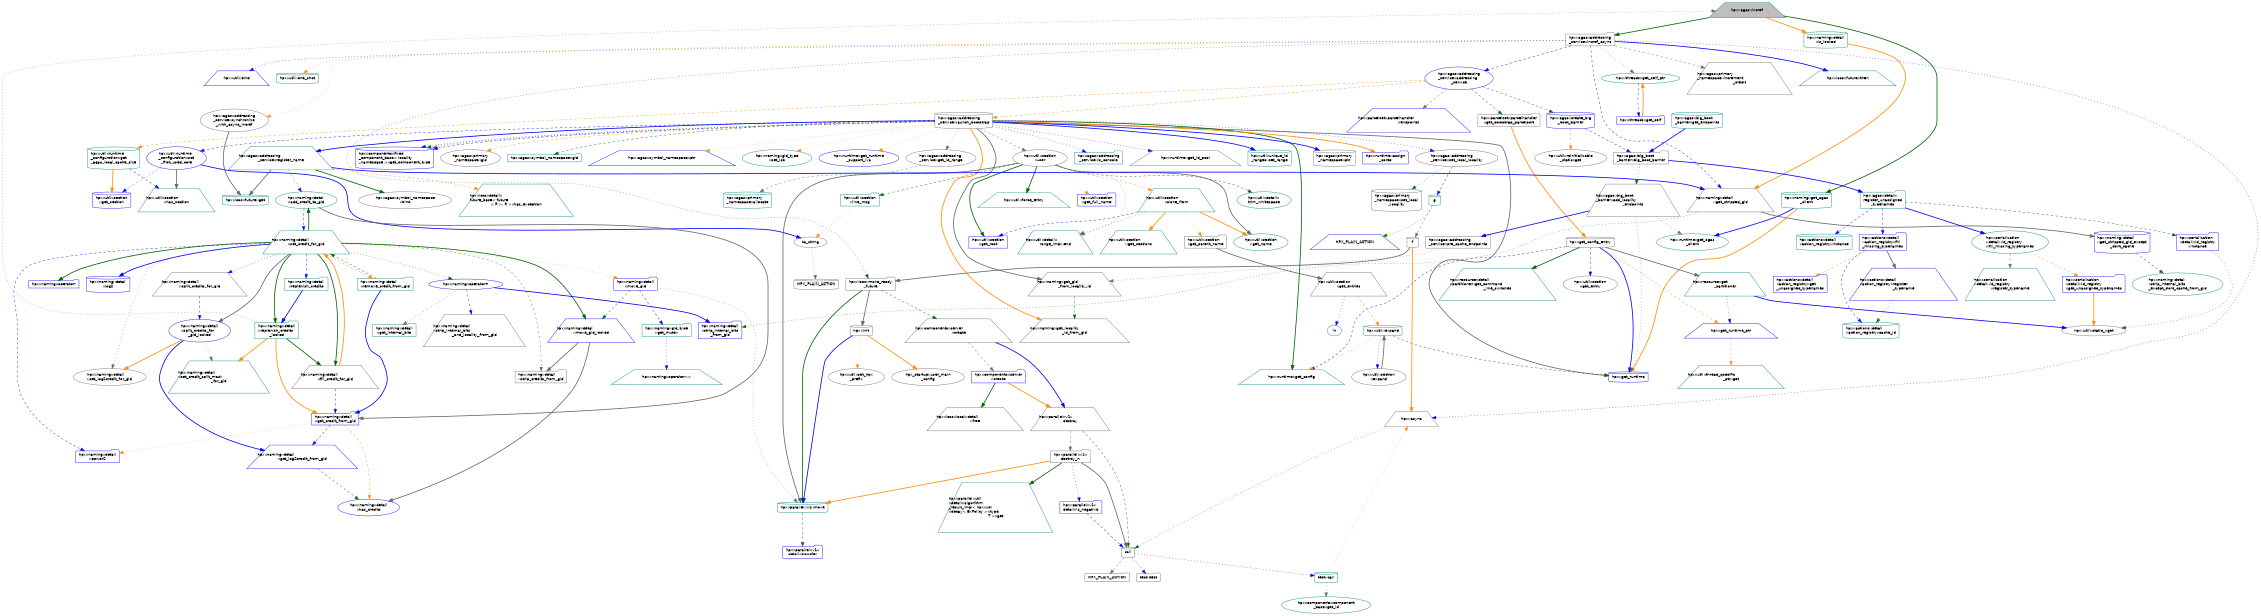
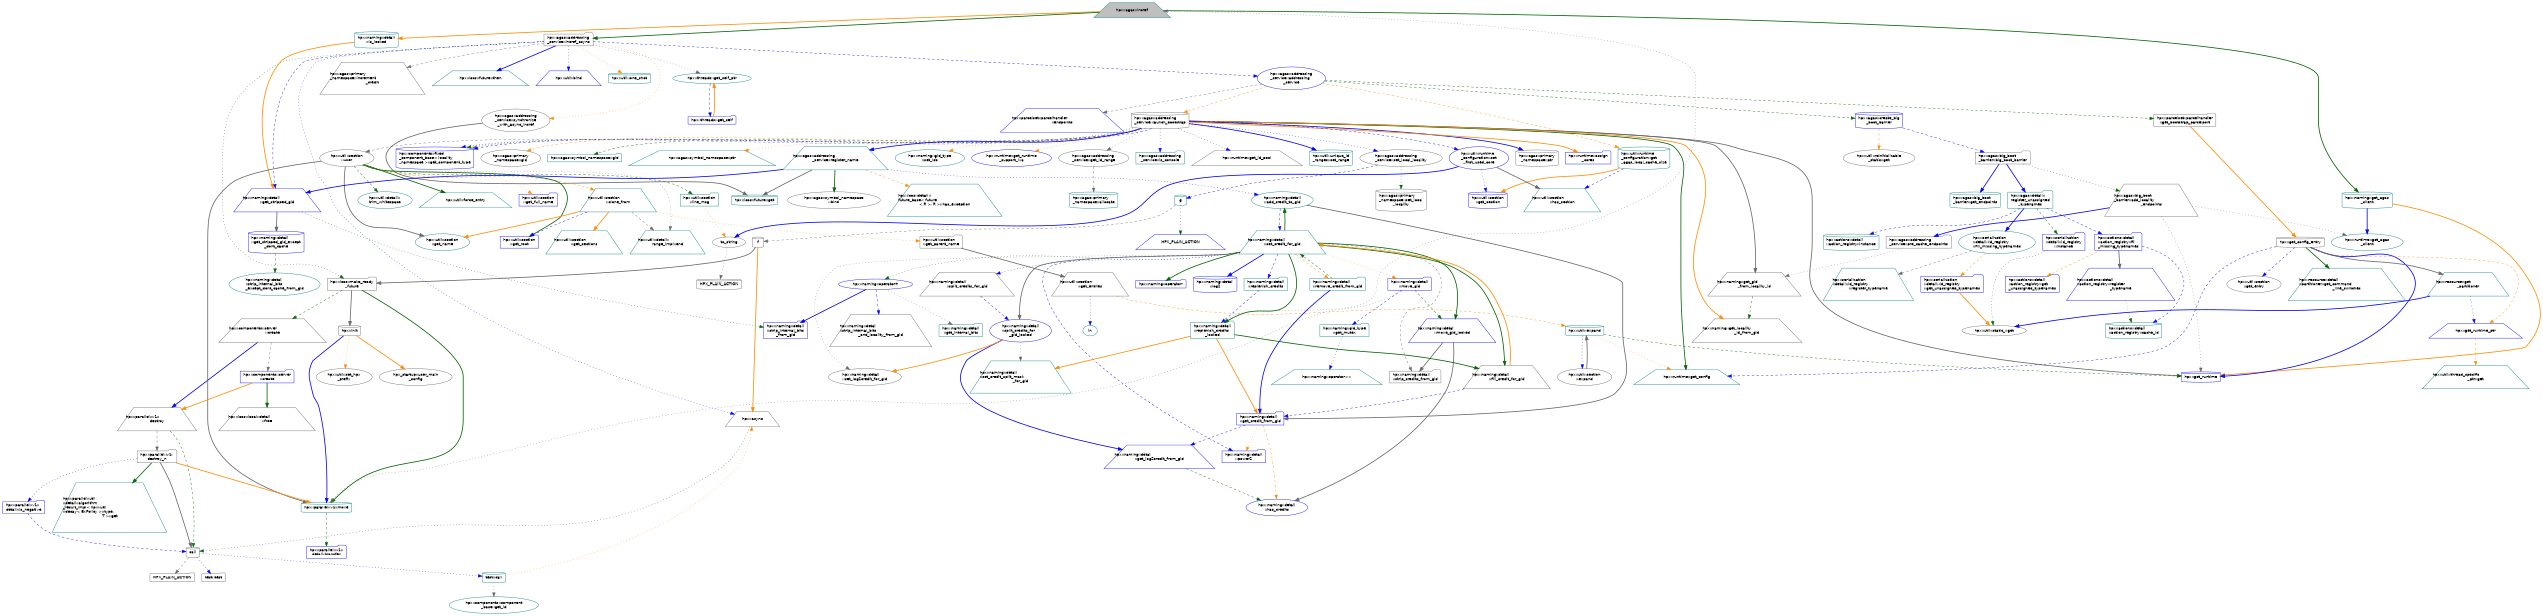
edge "hpx::agas::big_boot _barrier::get_endpoints" -> "hpx::agas::big_boot _barrier::big_boot_barrier": reversed
node "hpx::agas::symbol_namespace::ptr": color blue -> teal
node "hpx::naming::detail ::get_stripped_gid": color gray40 -> blue
edge "hpx::util::section ::clone_from" -> "hpx::util::detail:: range_impl::end": style dotted -> dashed
edge "hpx::naming::detail ::replenish_credits" -> "hpx::naming::detail ::replenish_credits _locked": style bold -> dashed
